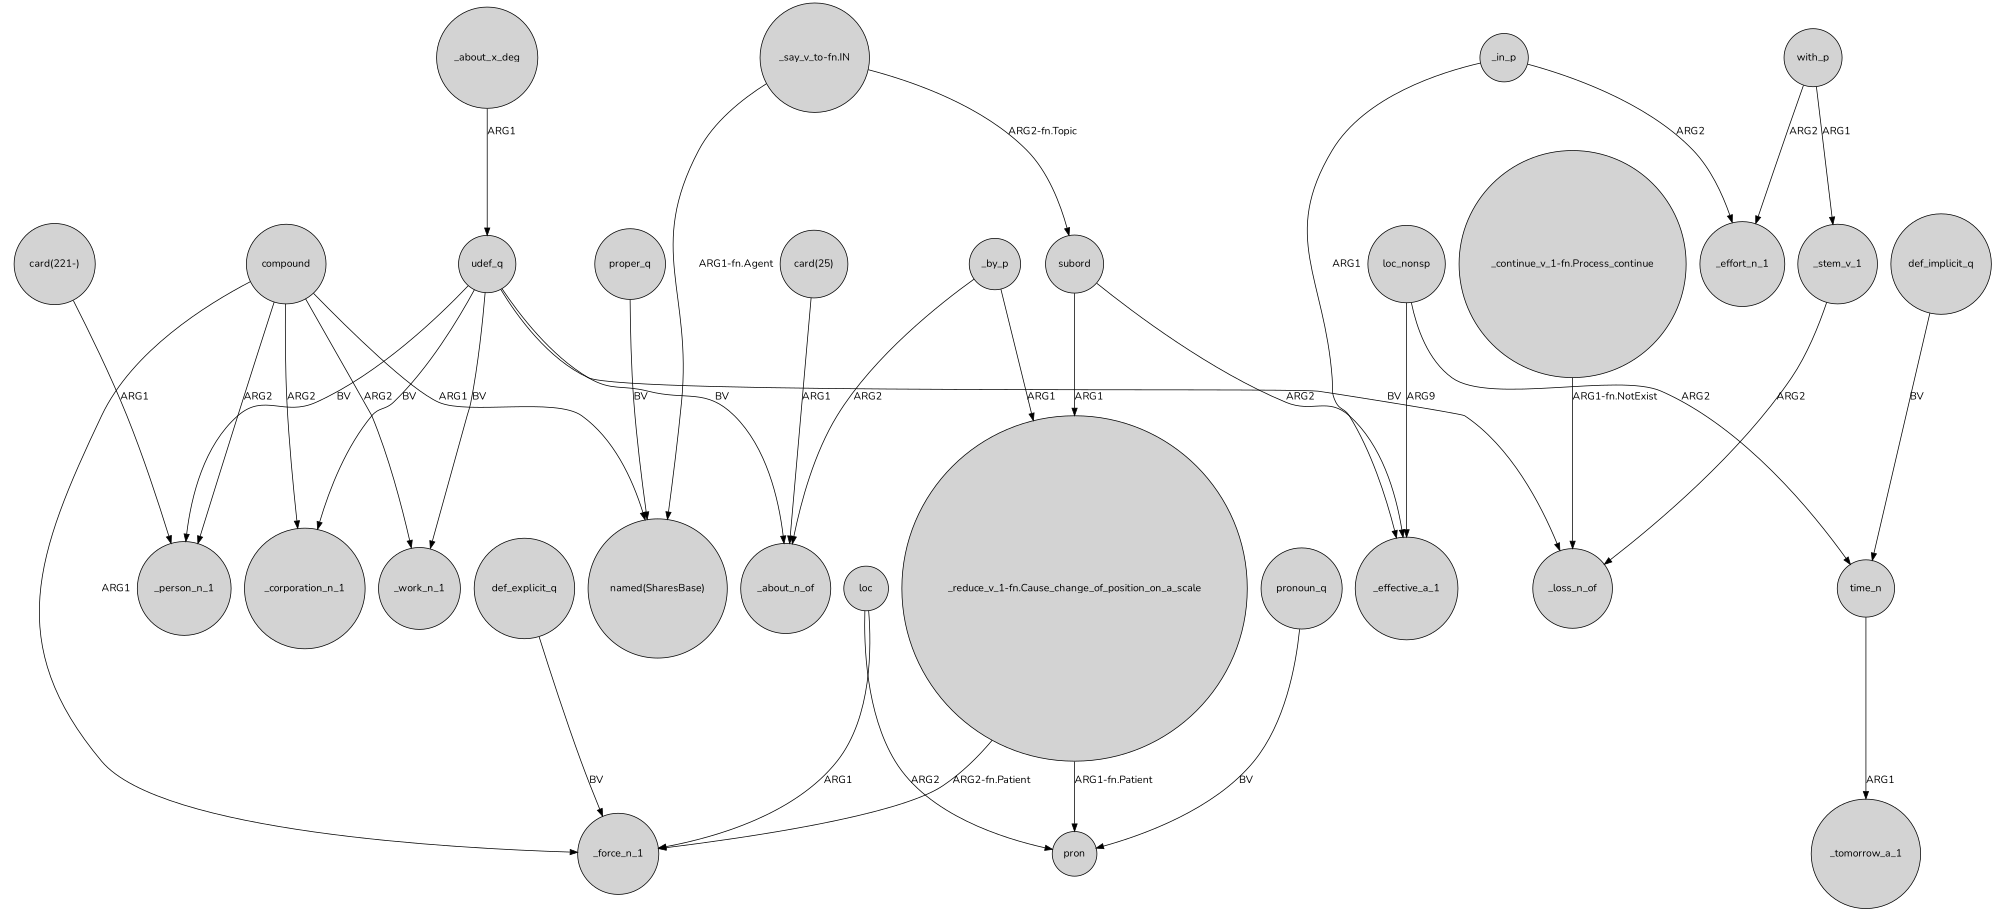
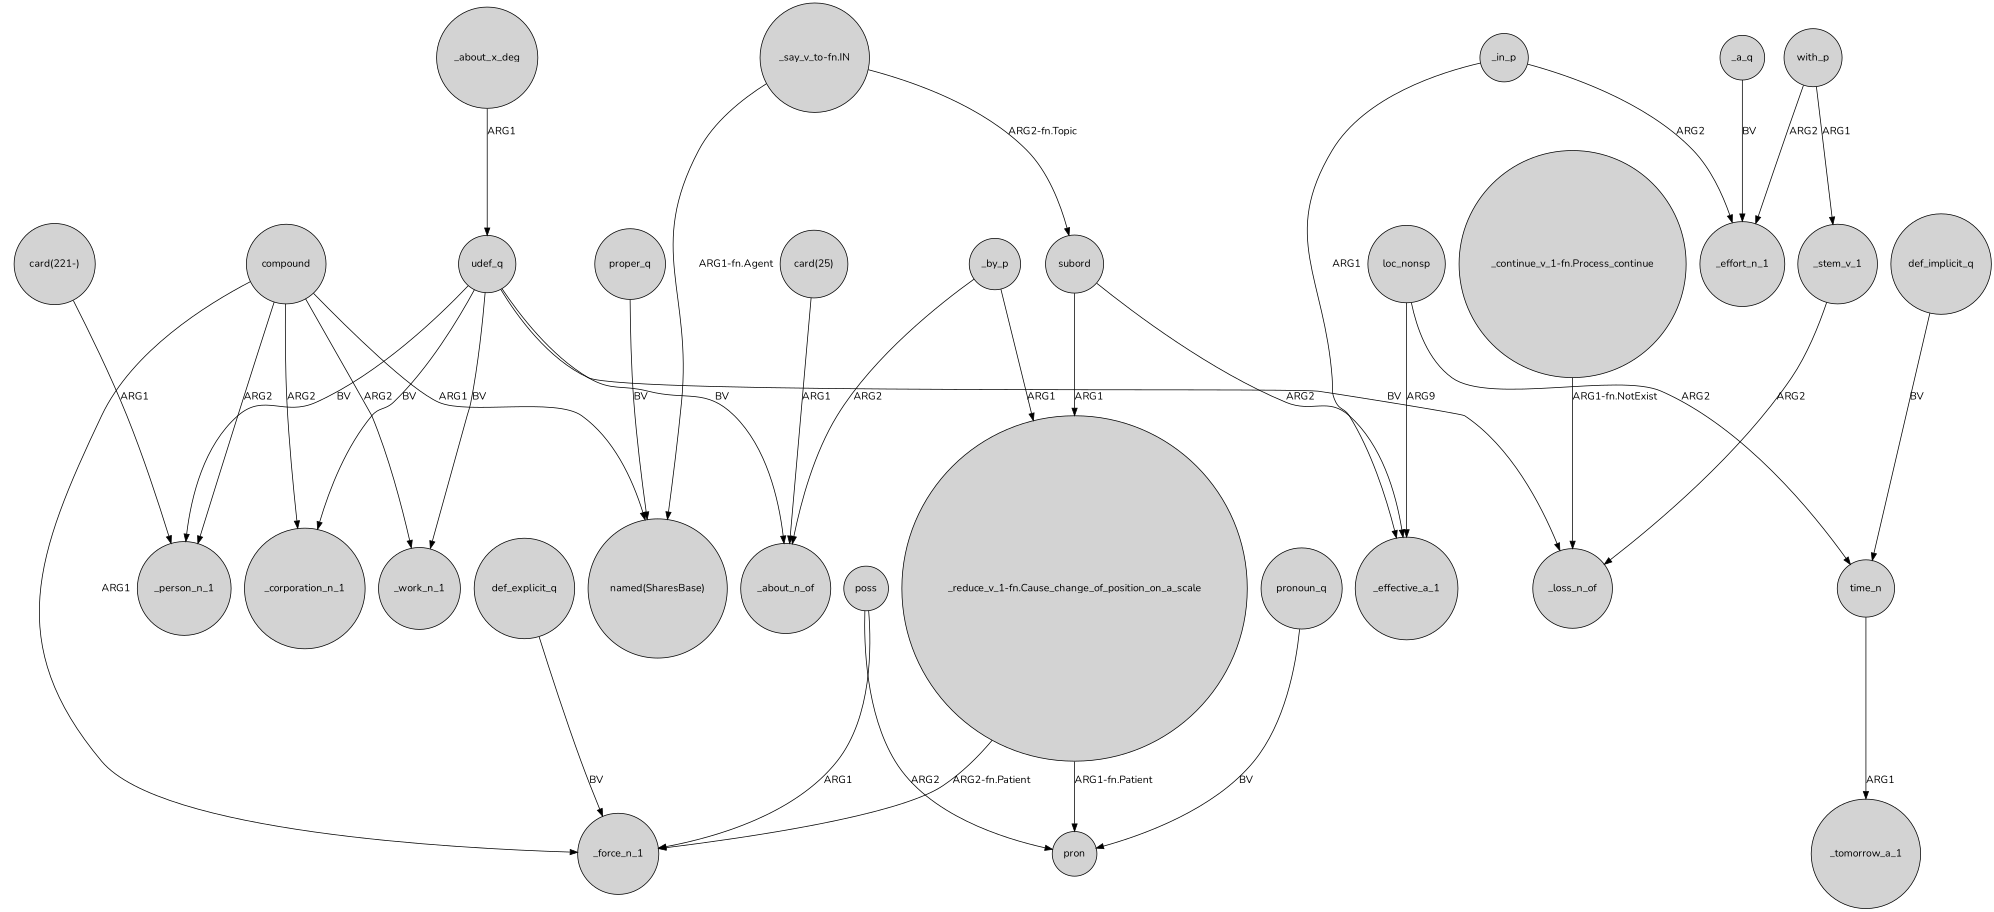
node "_a_q": added
node "loc": label "loc" -> "poss"
